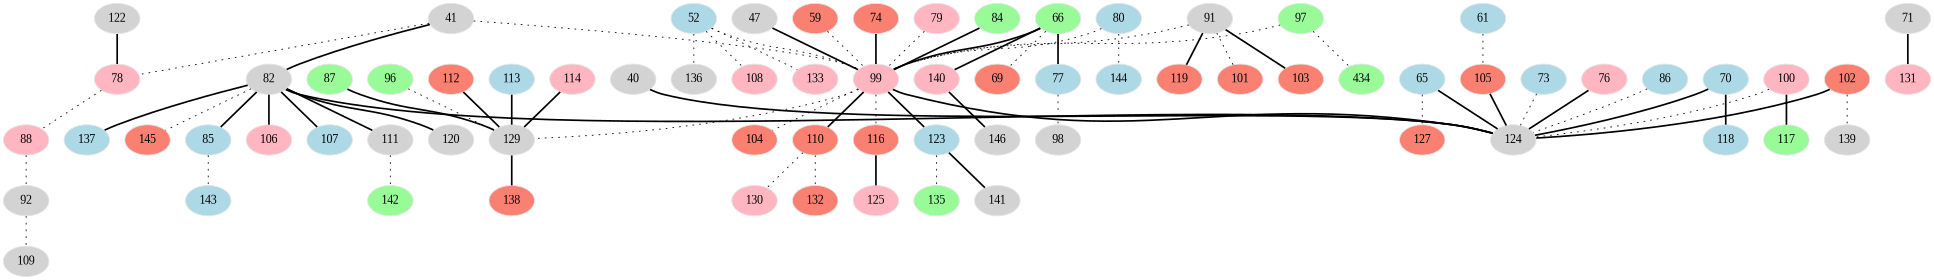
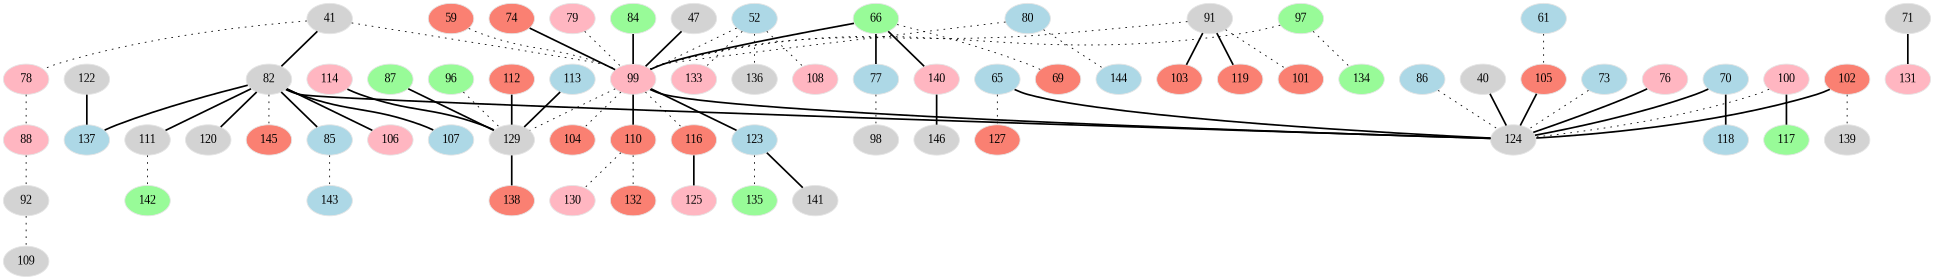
edge "122" -- "78": now "122" -- "137"
node "434": label "434" -> "134"
